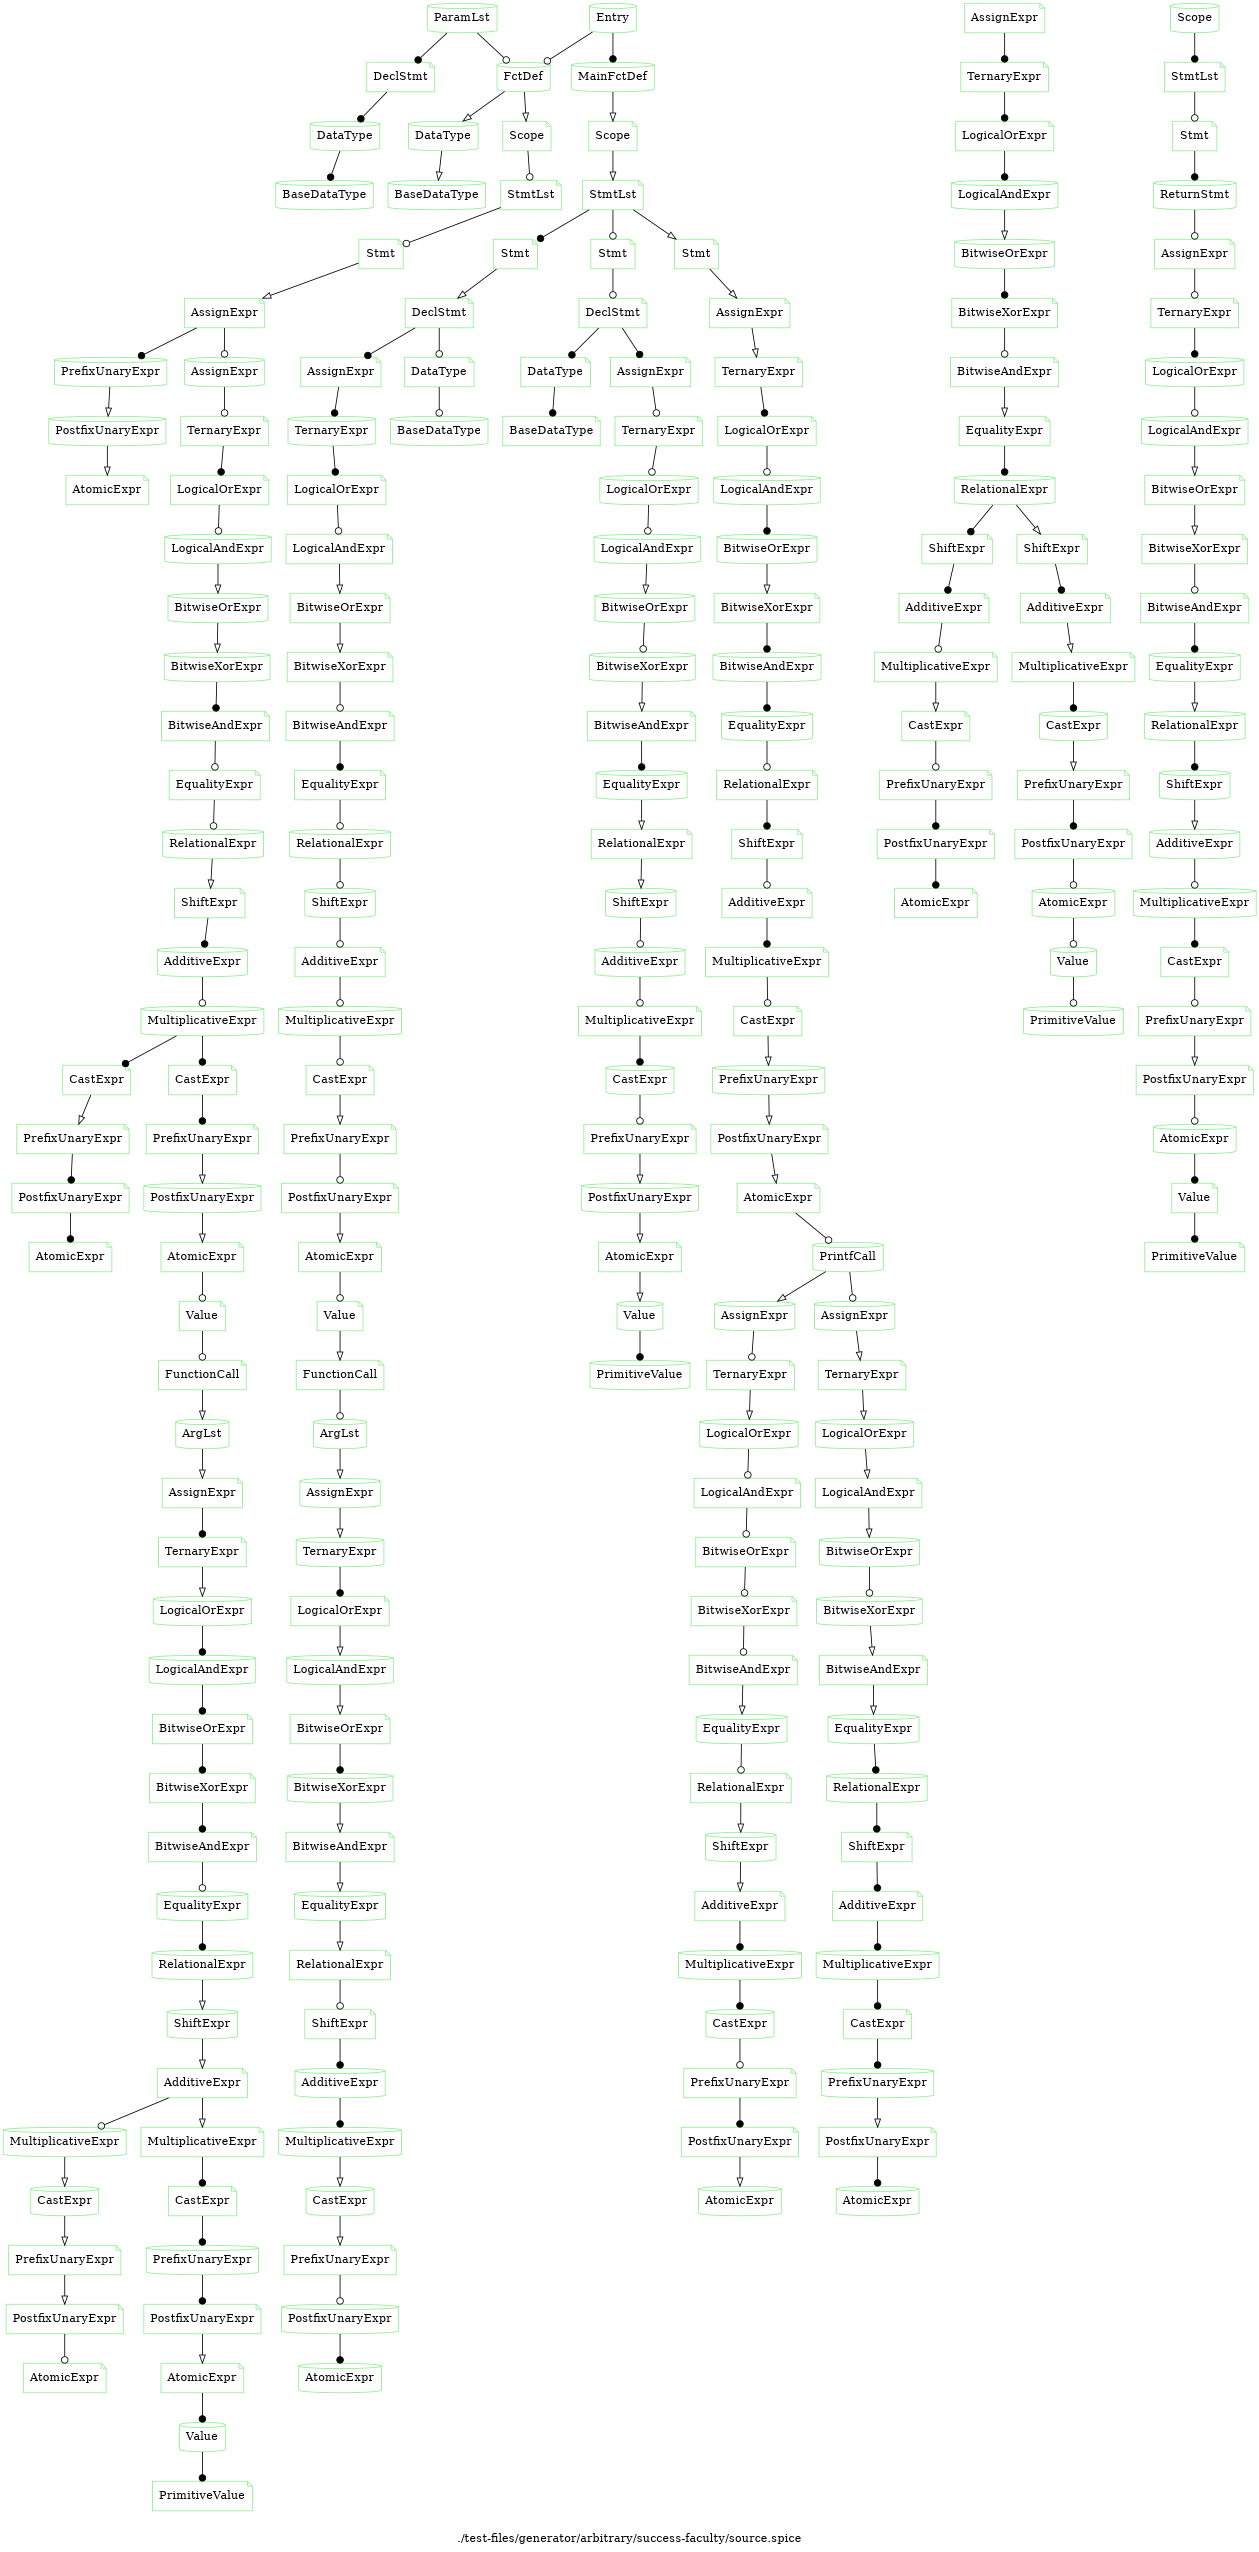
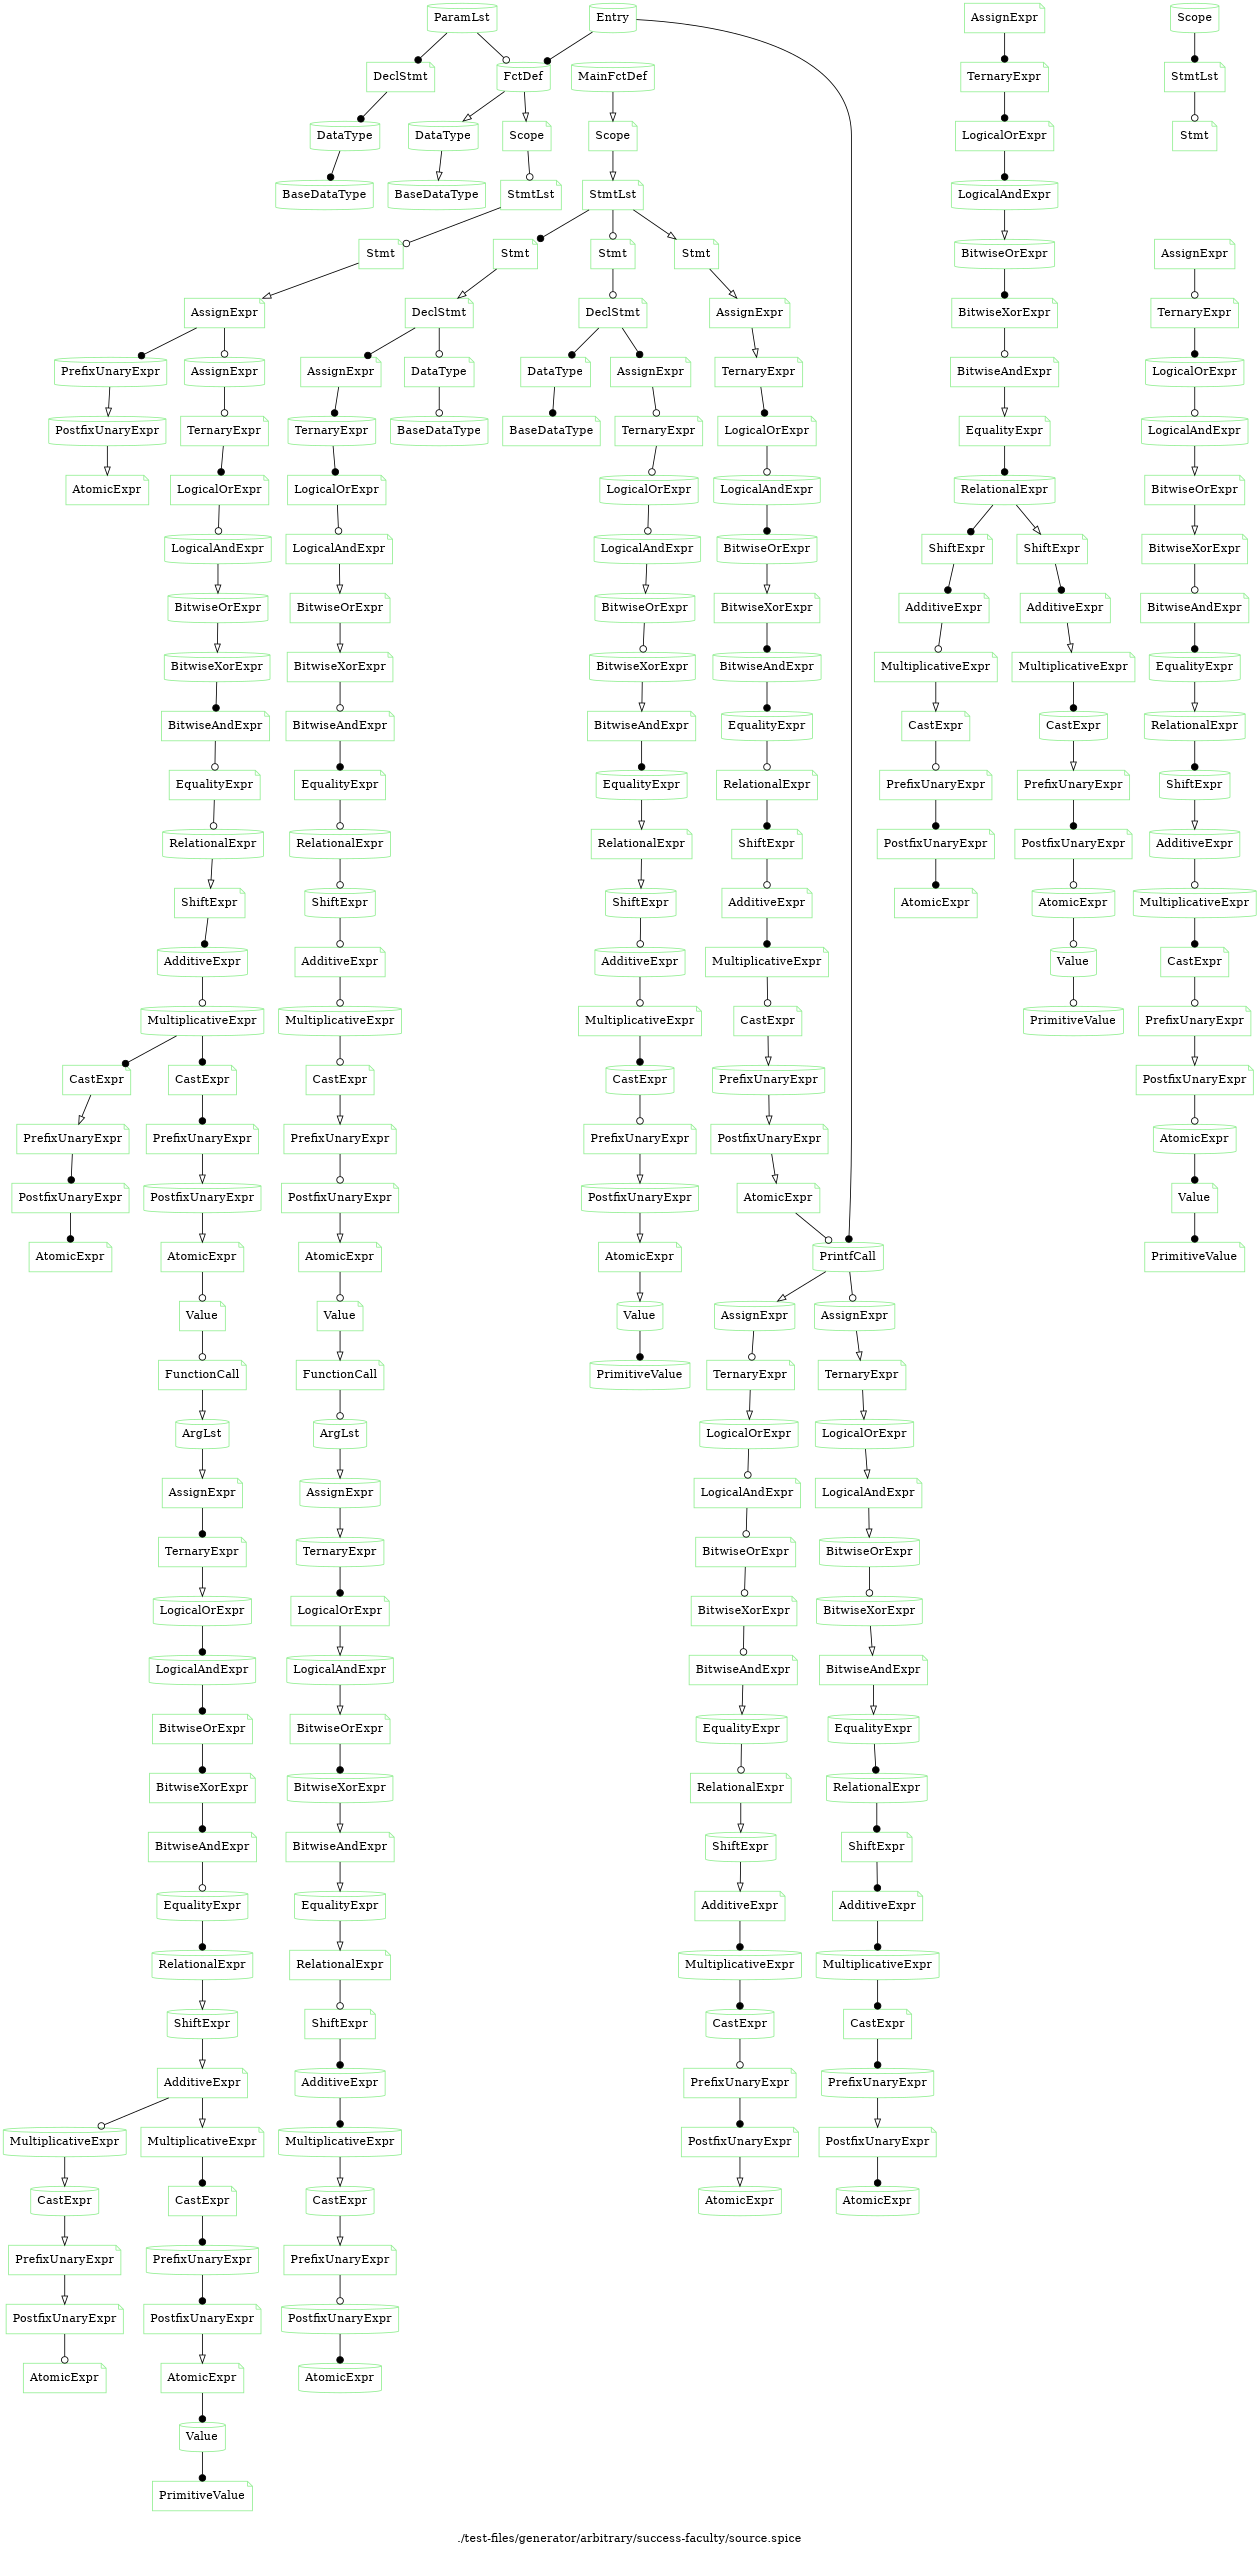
edge "Entry" -> "MainFctDef": now "Entry" -> "PrintfCall"
edge "Entry" -> "FctDef": arrowhead odot -> dot
node "ReturnStmt": removed
